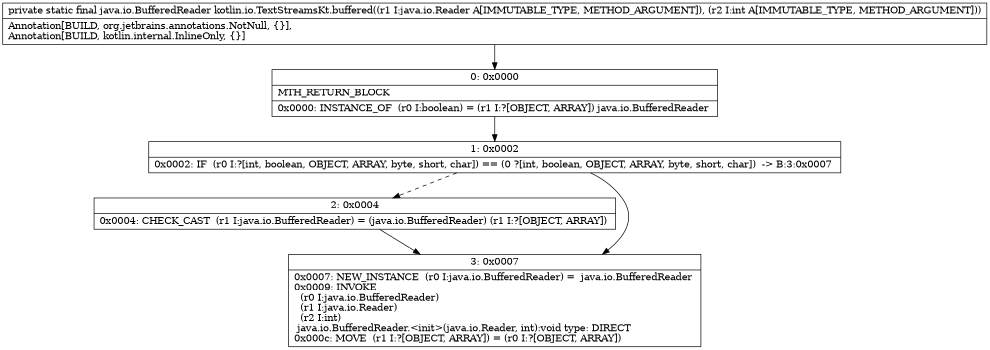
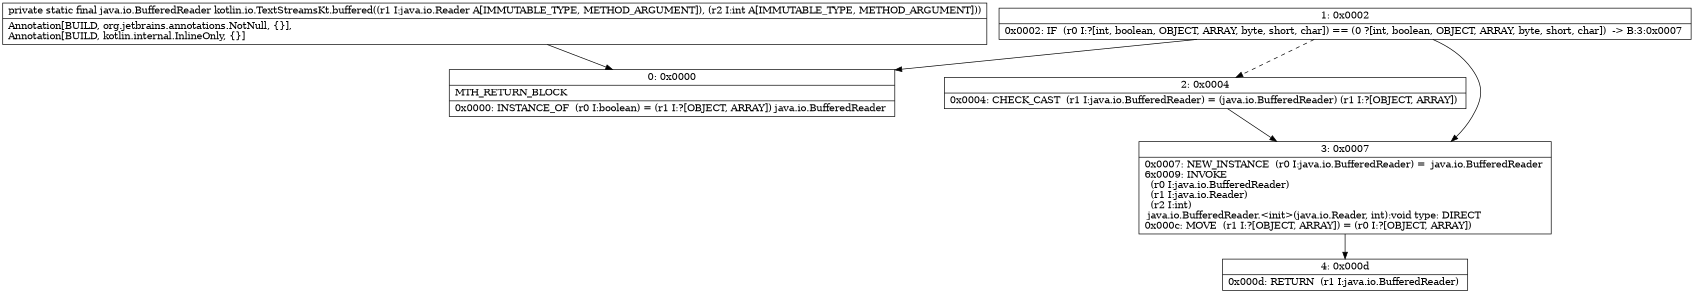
edge "0: 0x0000" -> "1: 0x0002": reversed
node "4: 0x000d": added
node "3: 0x0007": text "0x0009: INVOKE" -> "6x0009: INVOKE"
